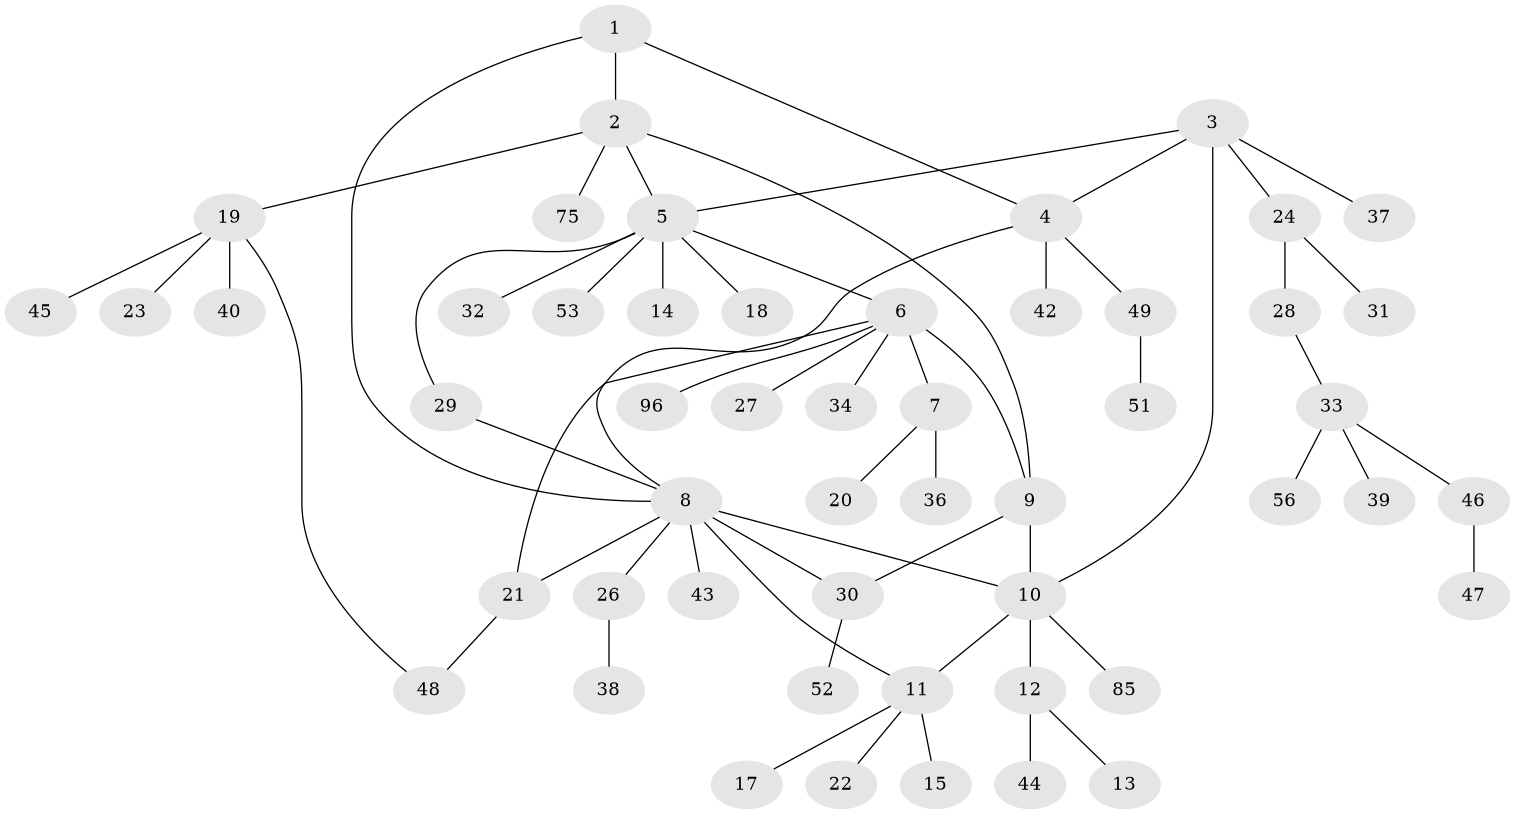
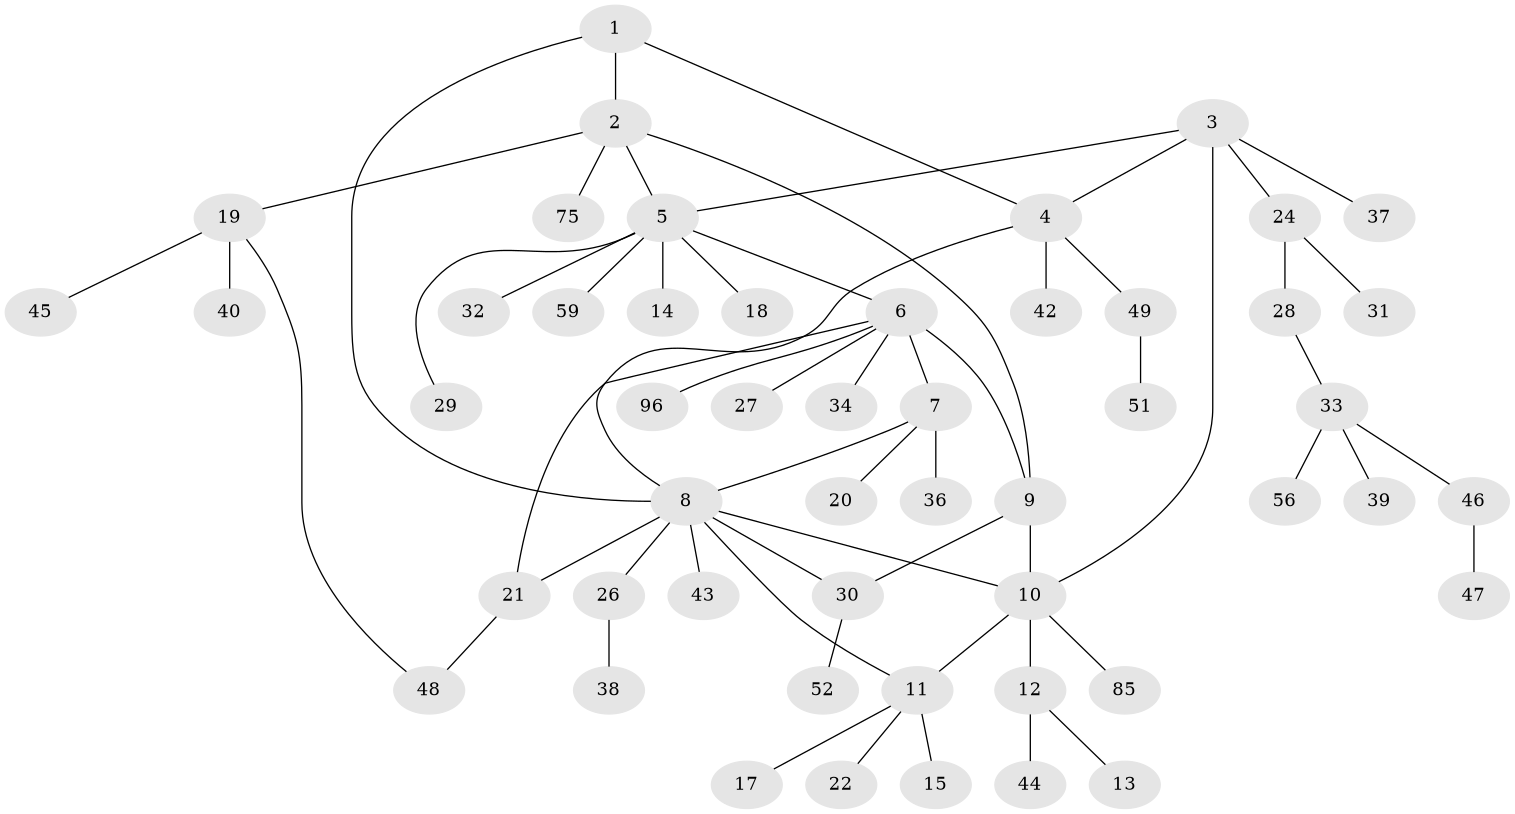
node "23": removed
node "53": label "53" -> "59"
edge "29" -- "8": now "7" -- "8"
